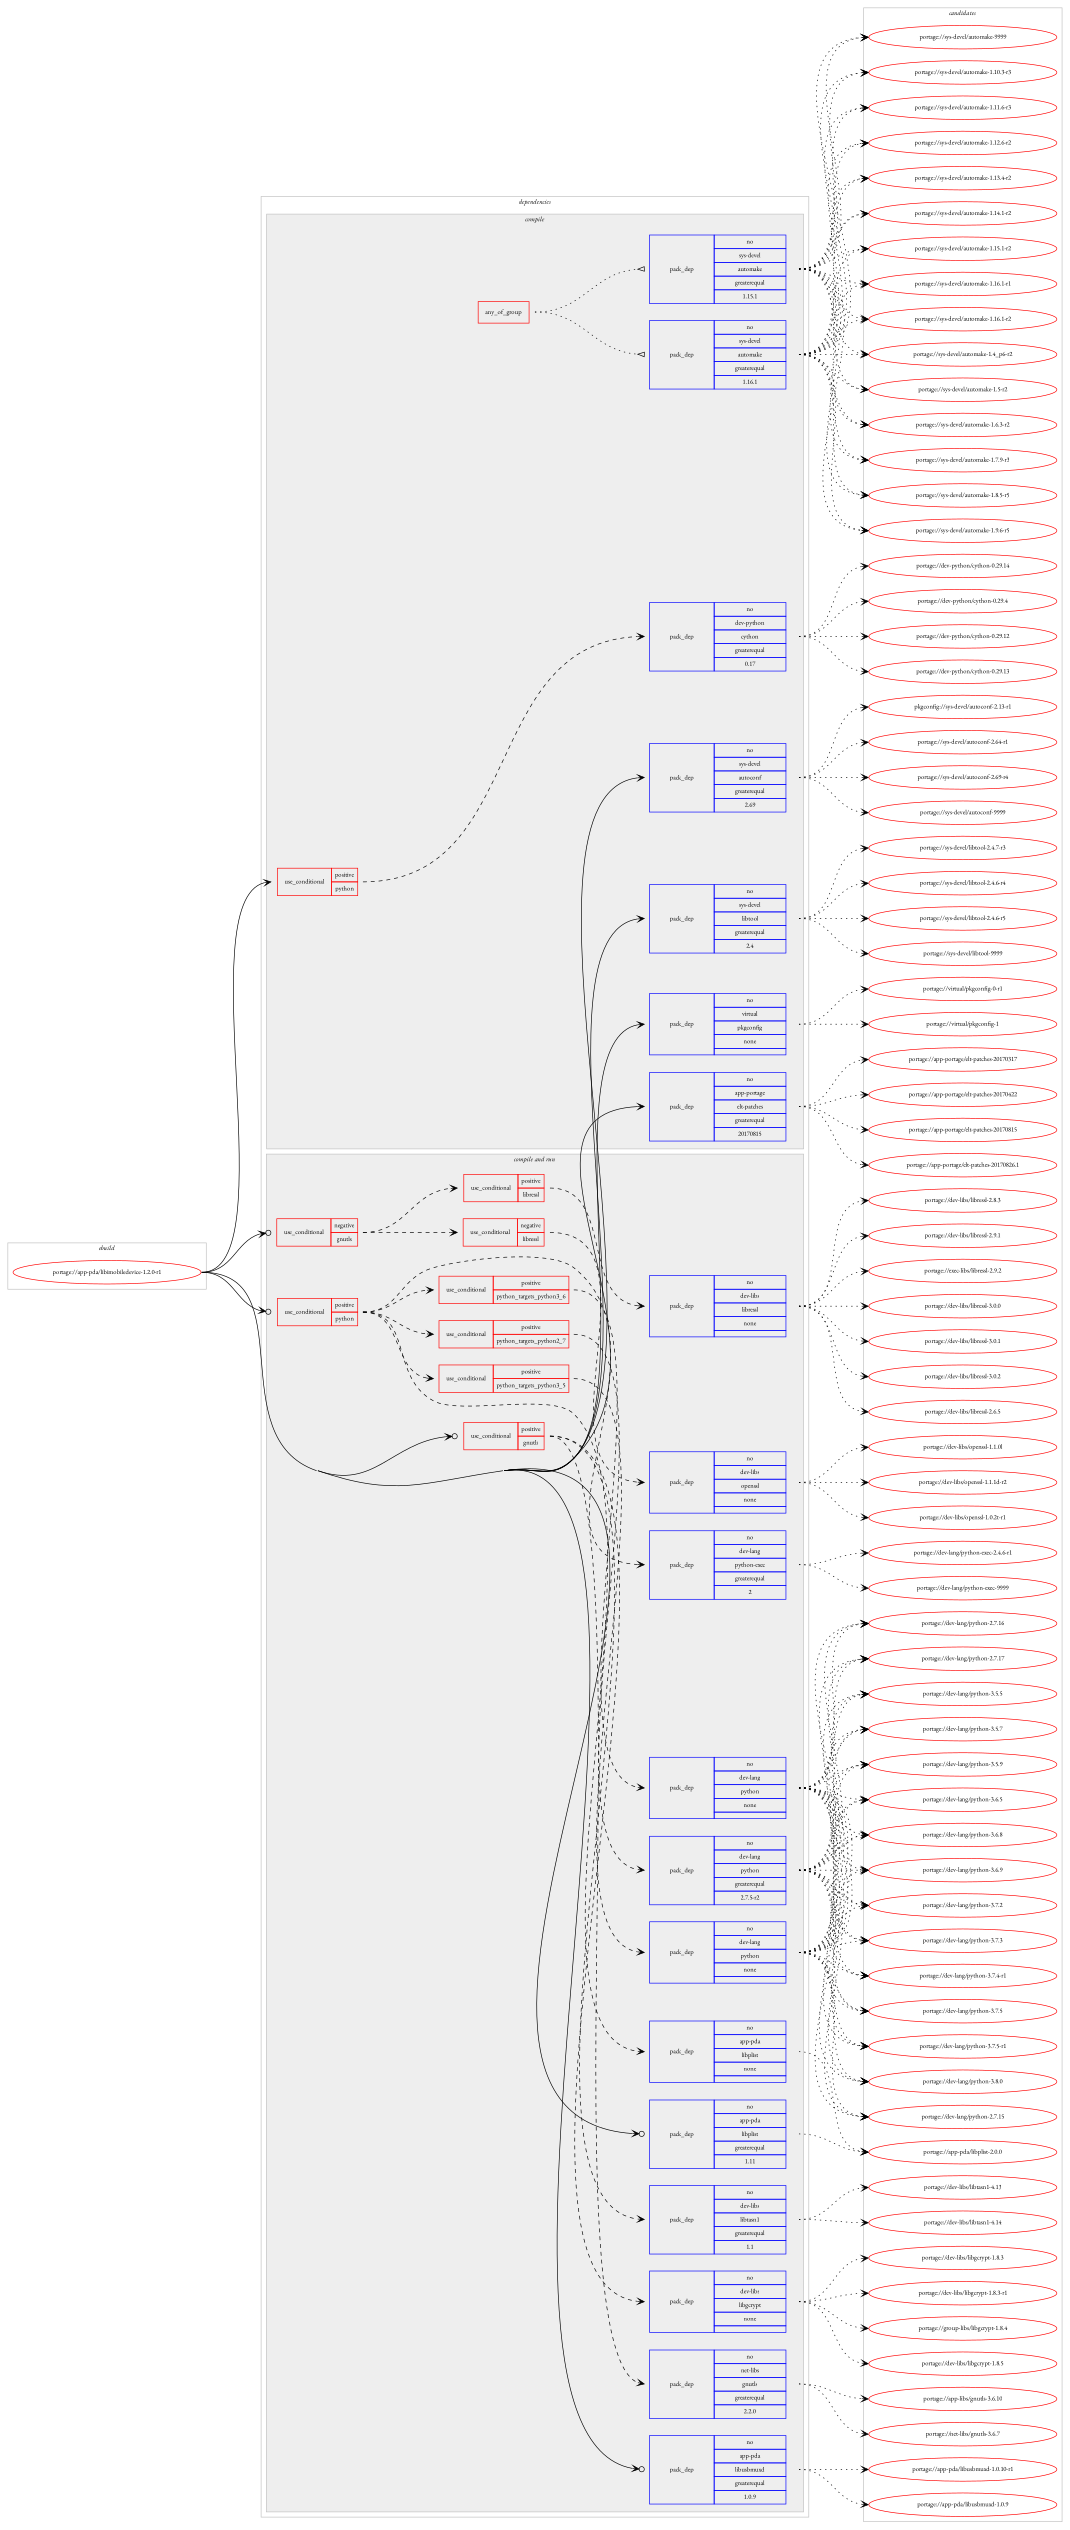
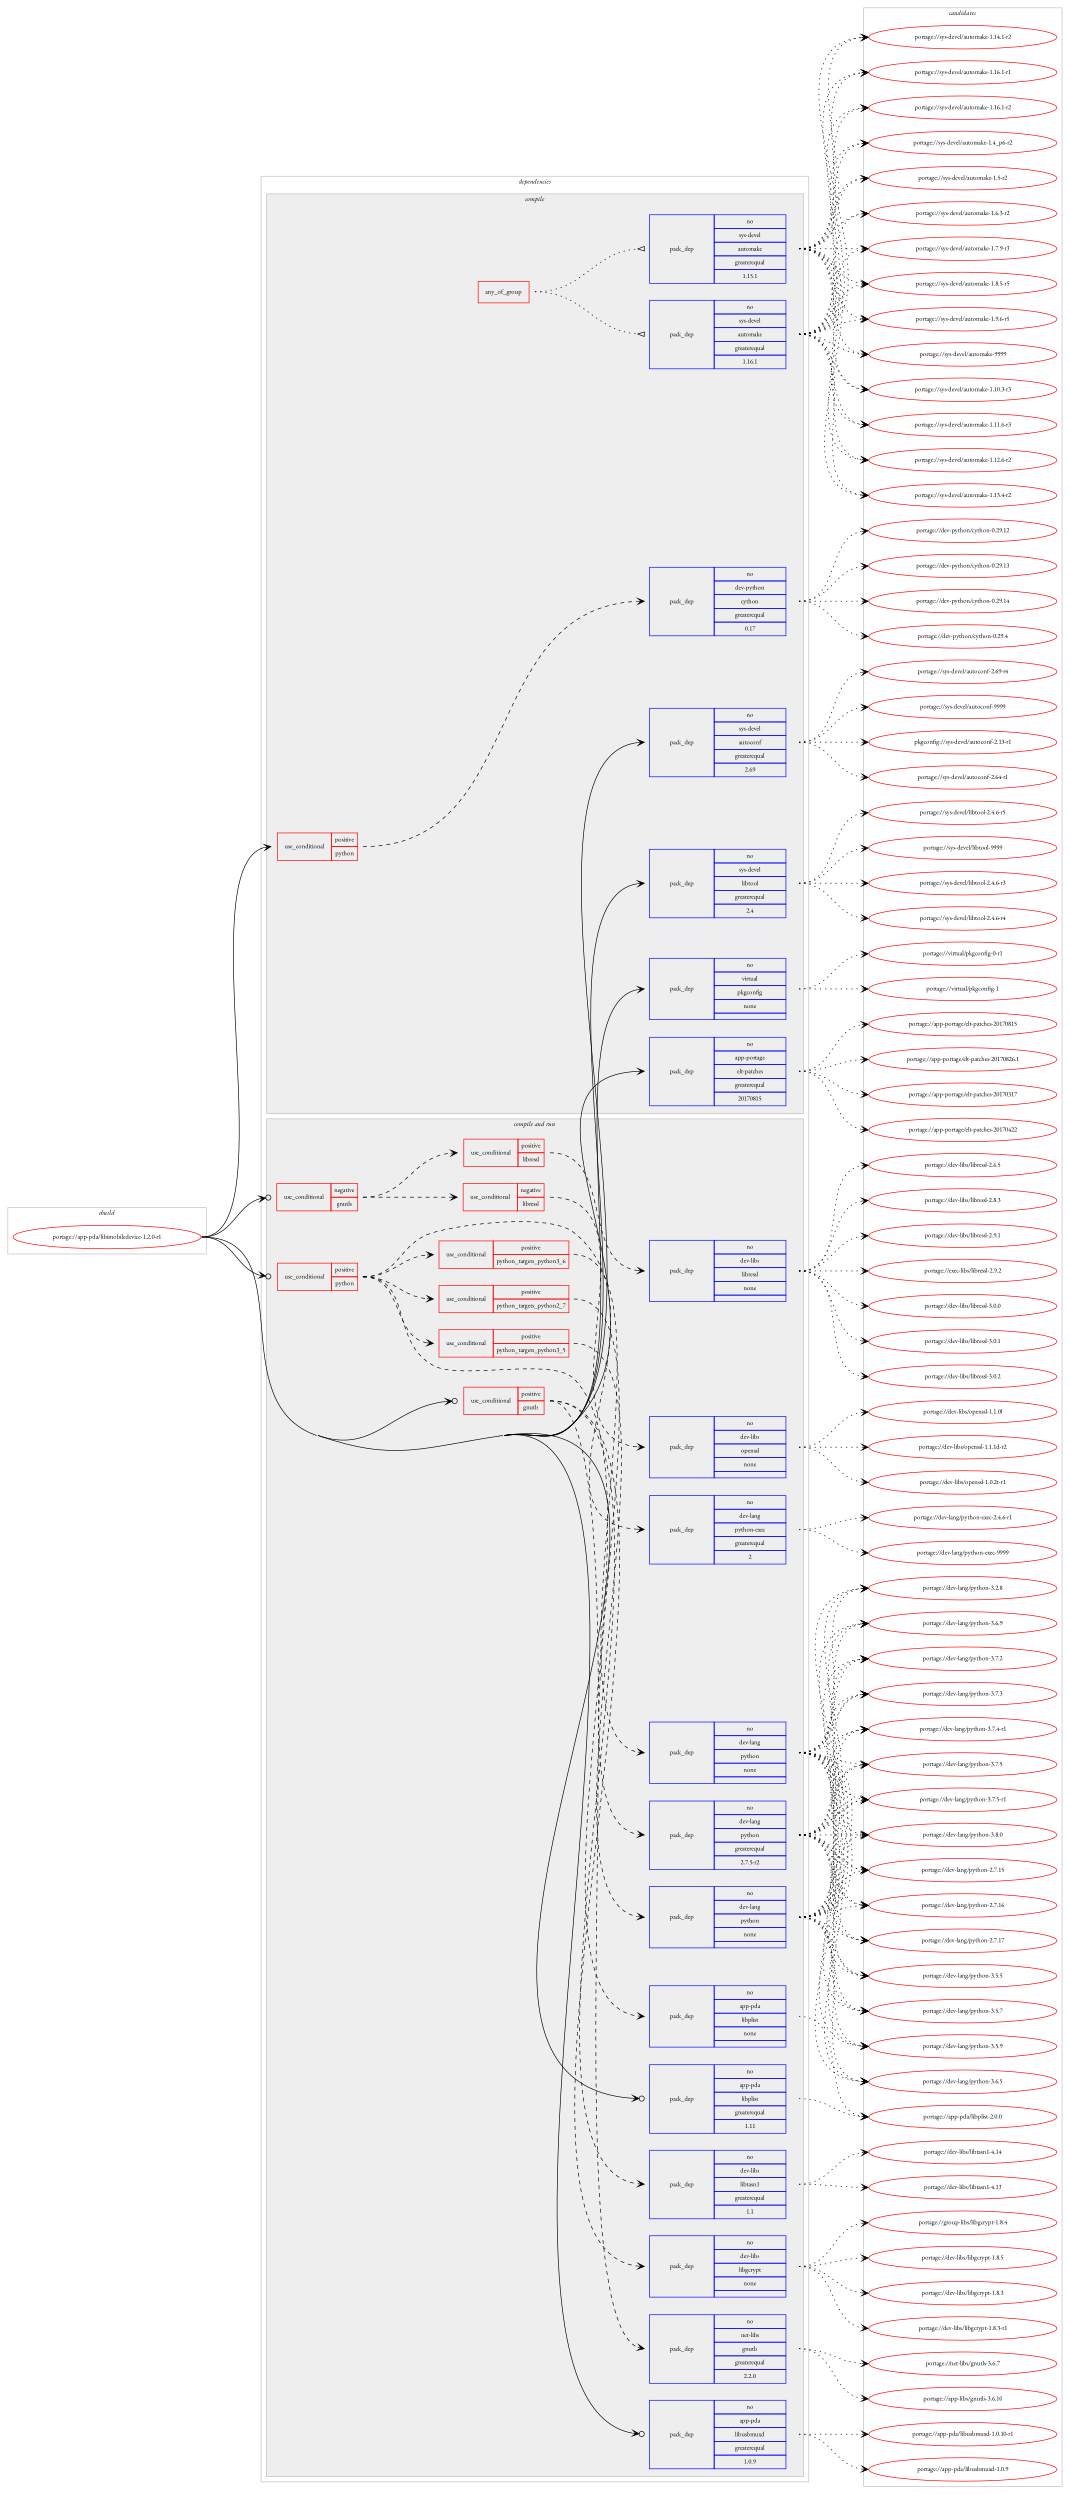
node "portage://sys-devel/automake-1.15.1-r2": removed
node "portage://sys-devel/libtool-2.4.7-r3": label "portage://sys-devel/libtool-2.4.7-r3" -> "portage://sys-devel/libtool-2.4.6-r3"
node "portage://dev-lang/python-3.6.8": label "portage://dev-lang/python-3.6.8" -> "portage://dev-lang/python-3.2.8"
